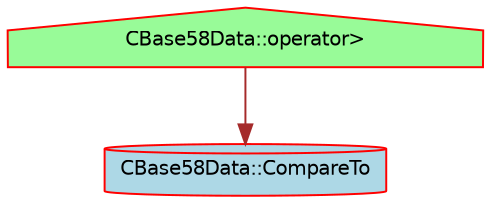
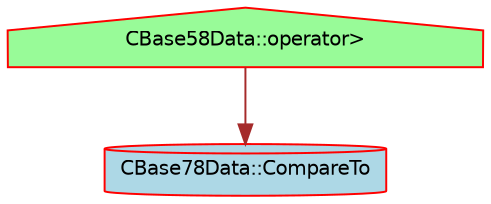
node "CBase58Data::CompareTo": label "CBase58Data::CompareTo" -> "CBase78Data::CompareTo"
